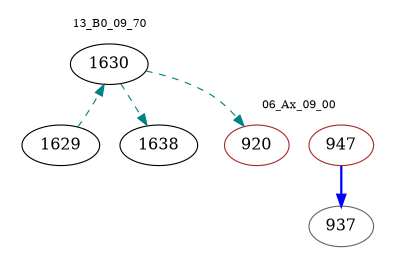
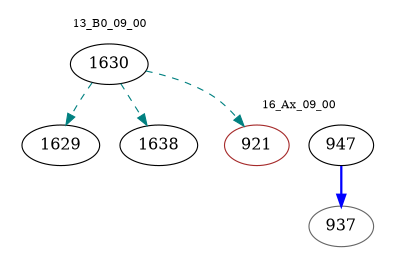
cluster "13_B0_09_70": label "13_B0_09_70" -> "13_B0_09_00"
cluster "06_Ax_09_00": label "06_Ax_09_00" -> "16_Ax_09_00"
edge "1629" -> "1630": reversed
node "920": label "920" -> "921"
node "947": color brown -> black
